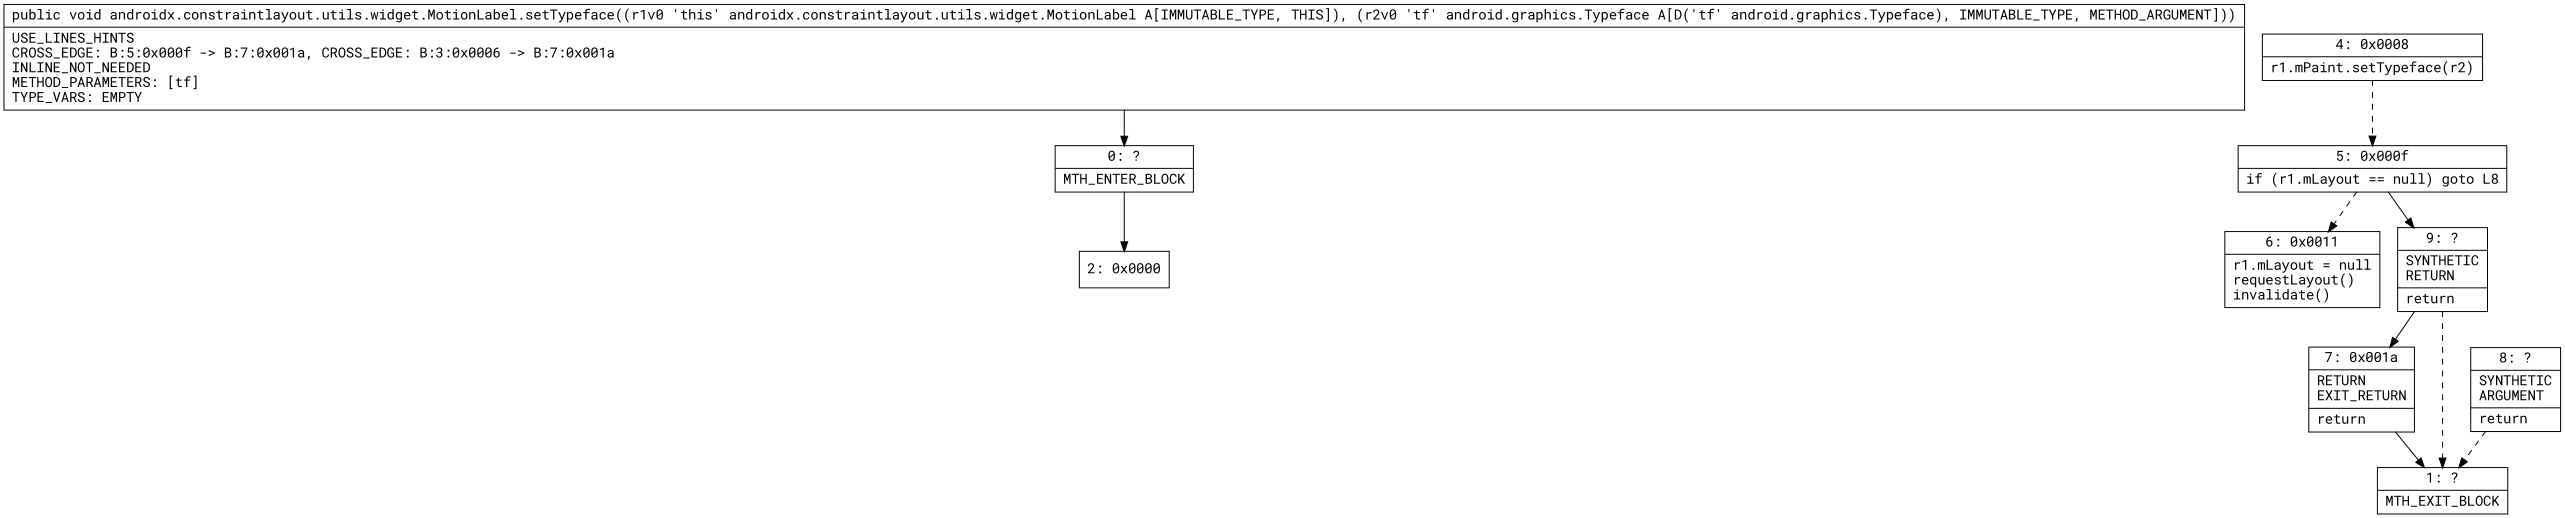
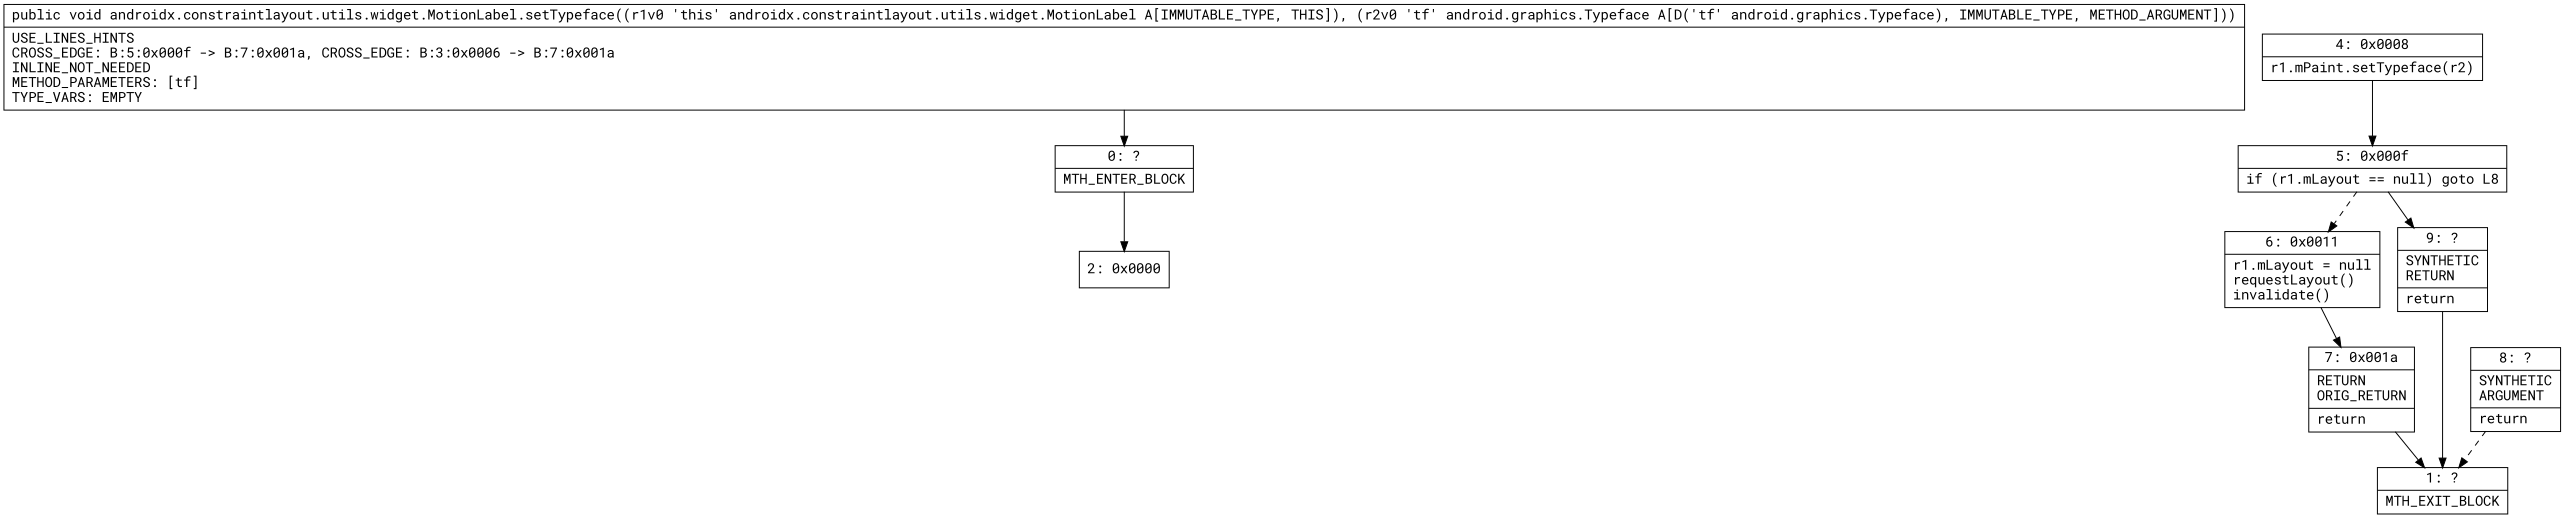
edge "4: 0x0008" -> "5: 0x000f": style dashed -> solid
edge "9: ?" -> "7: 0x001a": now "6: 0x0011" -> "7: 0x001a"
edge "9: ?" -> "1: ?": style dashed -> solid
node "7: 0x001a": text "EXIT_RETURN" -> "ORIG_RETURN"
